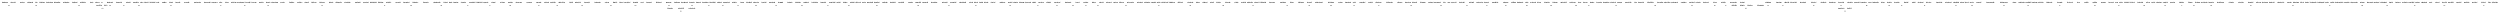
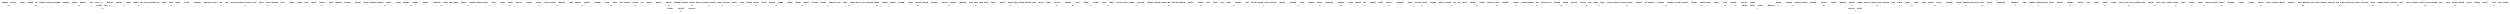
node "Fernando Javier Maass Artigas": added
